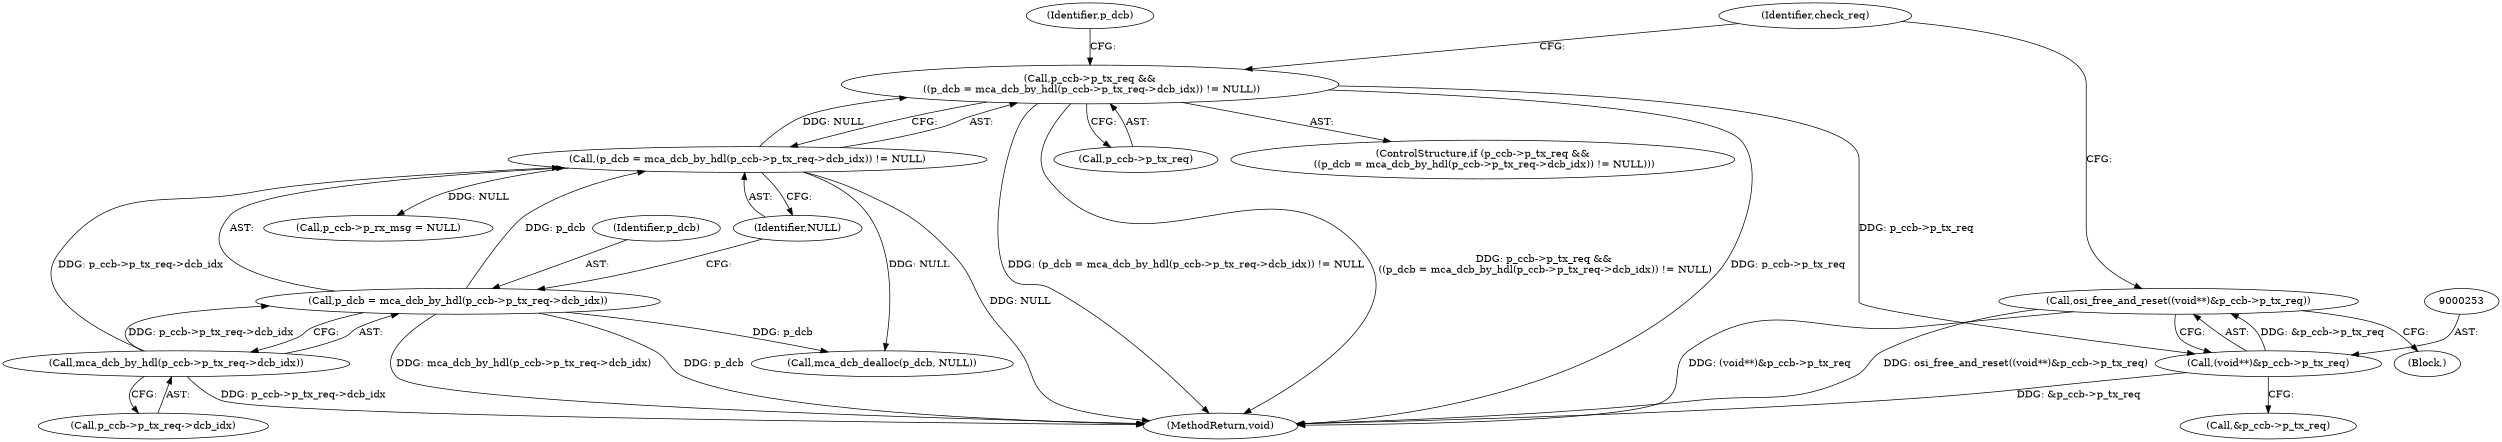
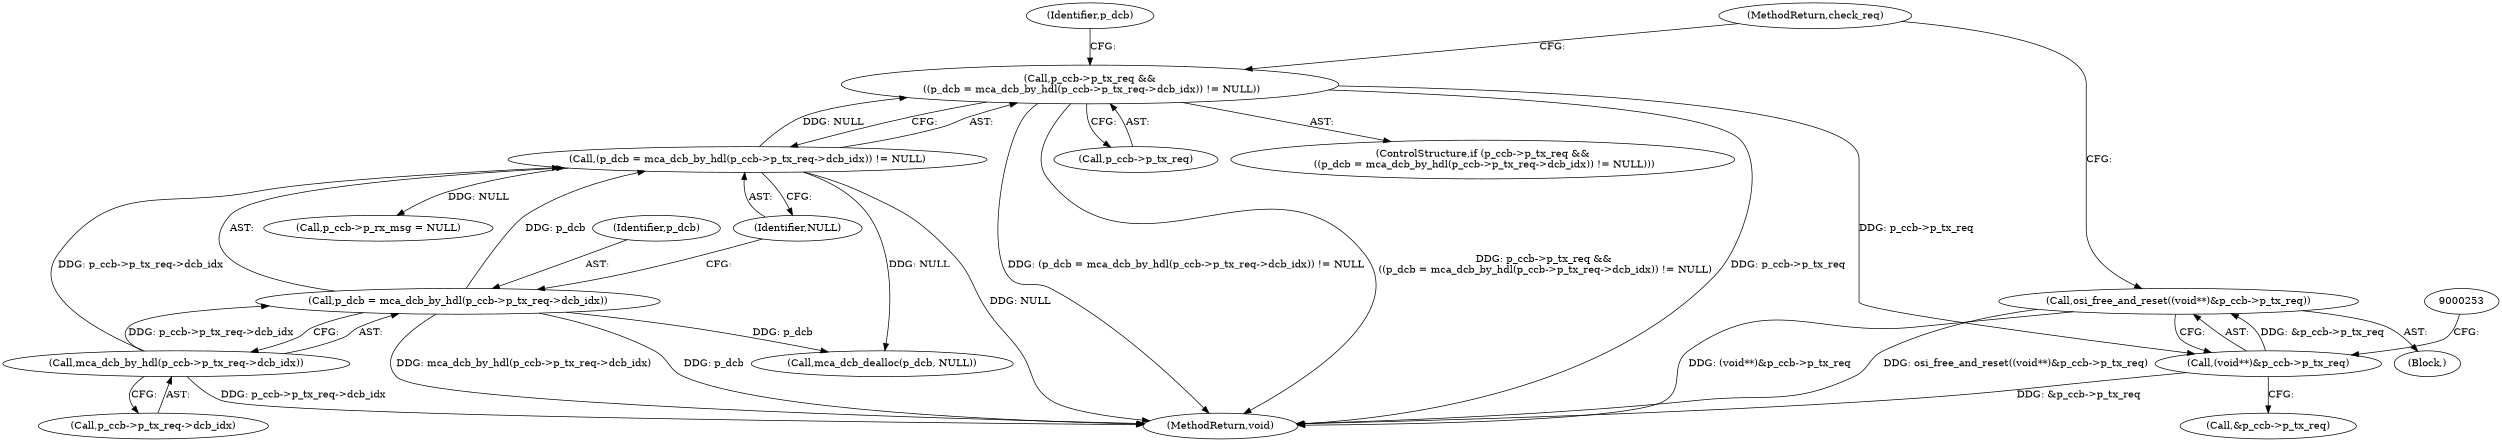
node "(Identifier,check_req)": label "(Identifier,check_req)" -> "(MethodReturn,check_req)"
edge "(Call,osi_free_and_reset((void**)&p_ccb->p_tx_req))" -> "(Block,)": label "CFG: " -> "AST: "
edge "9000253" -> "(Call,(void**)&p_ccb->p_tx_req)": label "AST: " -> "CFG: "
